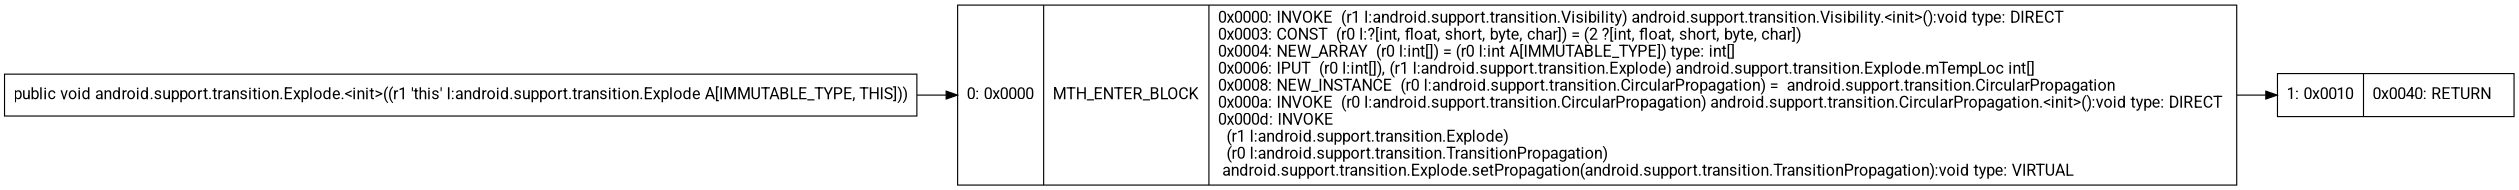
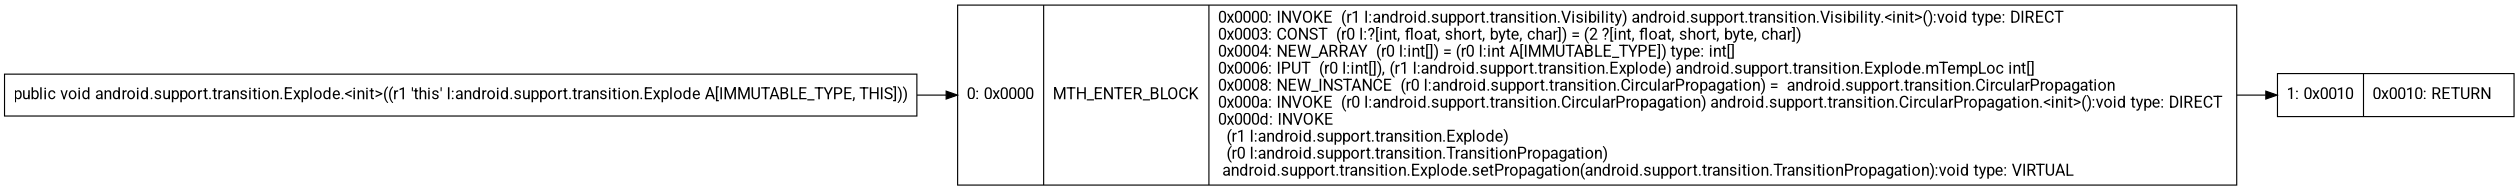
node "1: 0x0010": text "0x0040: RETURN" -> "0x0010: RETURN"
